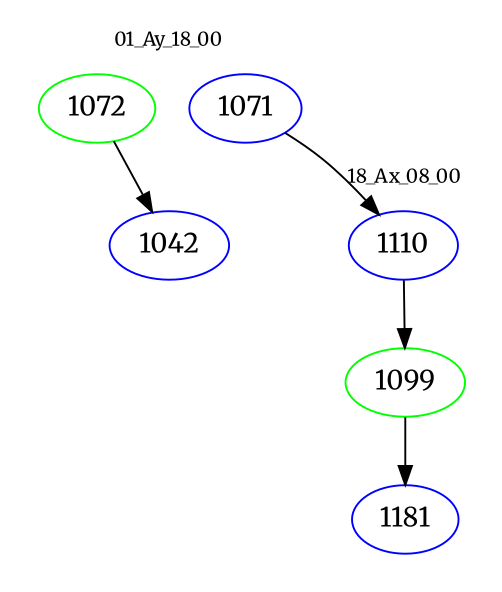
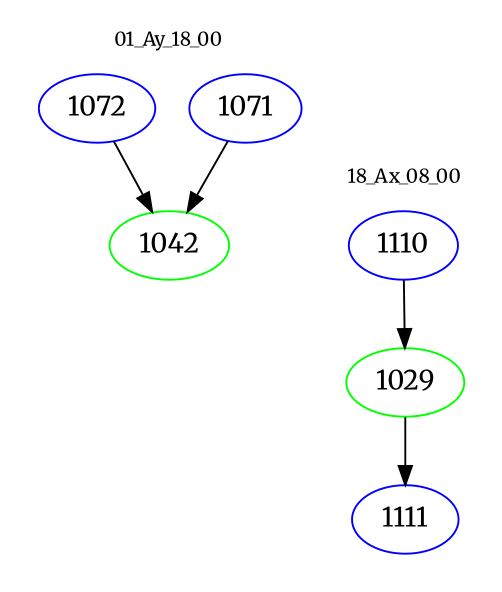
node "1072": color green -> blue
edge "1071" -> "1110": now "1071" -> "1042"
node "1042": color blue -> green
node "1099": label "1099" -> "1029"
node "1181": label "1181" -> "1111"
